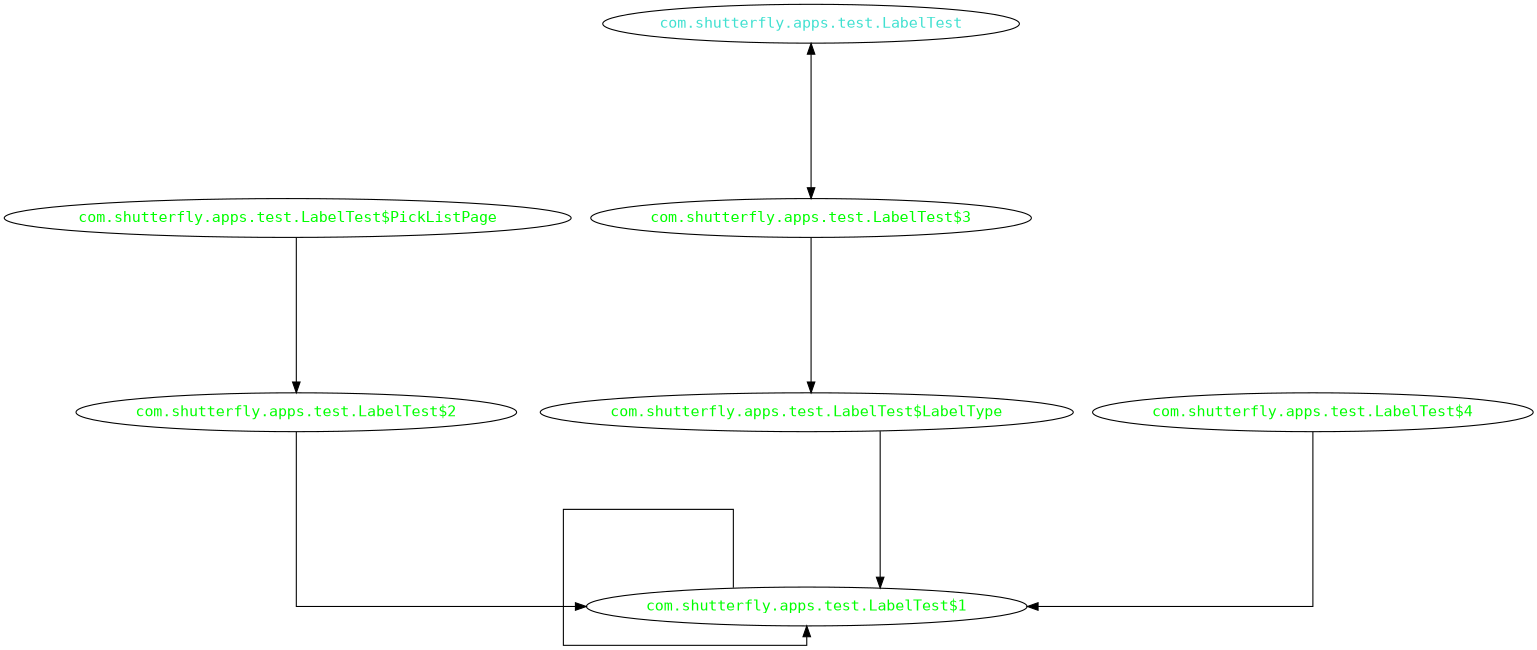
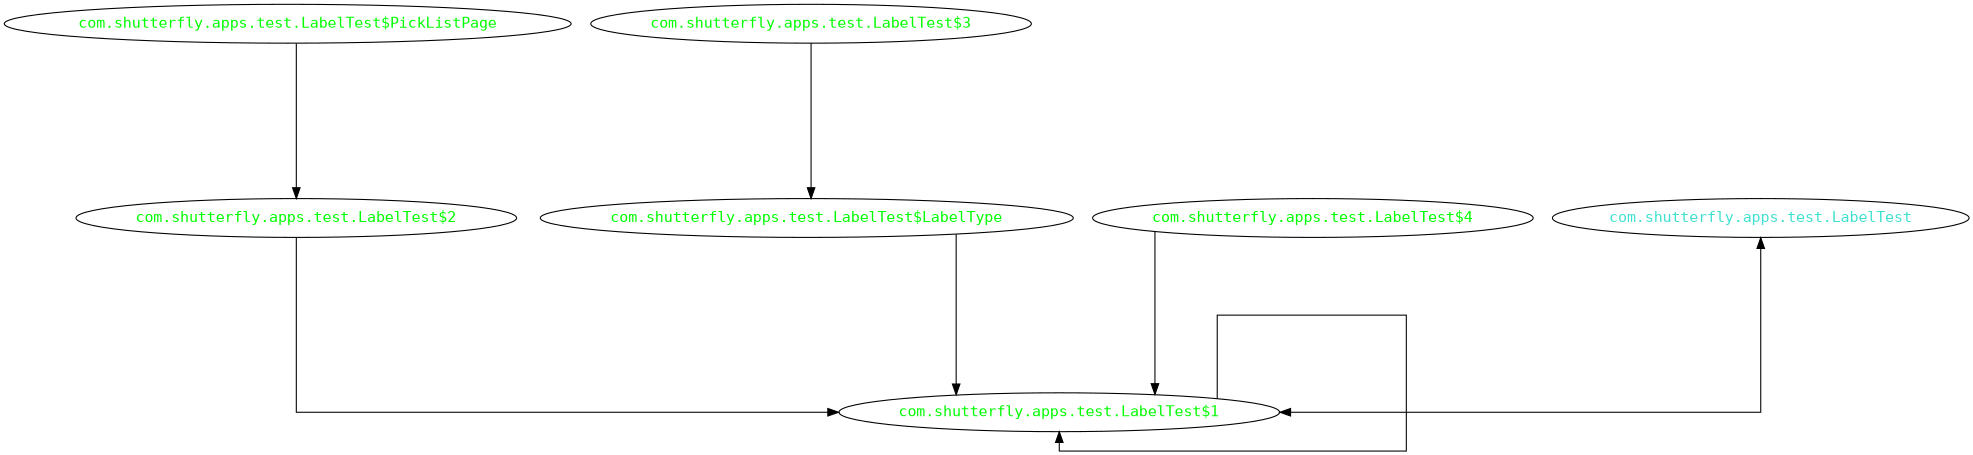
edge "com.shutterfly.apps.test.LabelTest" -- "com.shutterfly.apps.test.LabelTest$3": now "com.shutterfly.apps.test.LabelTest" -- "com.shutterfly.apps.test.LabelTest$1"
